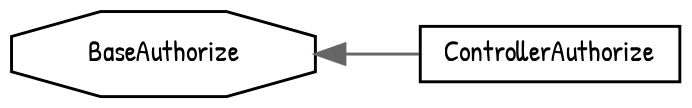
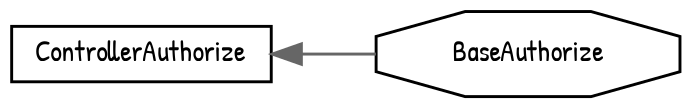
edge "ControllerAuthorize" -> "BaseAuthorize": reversed
